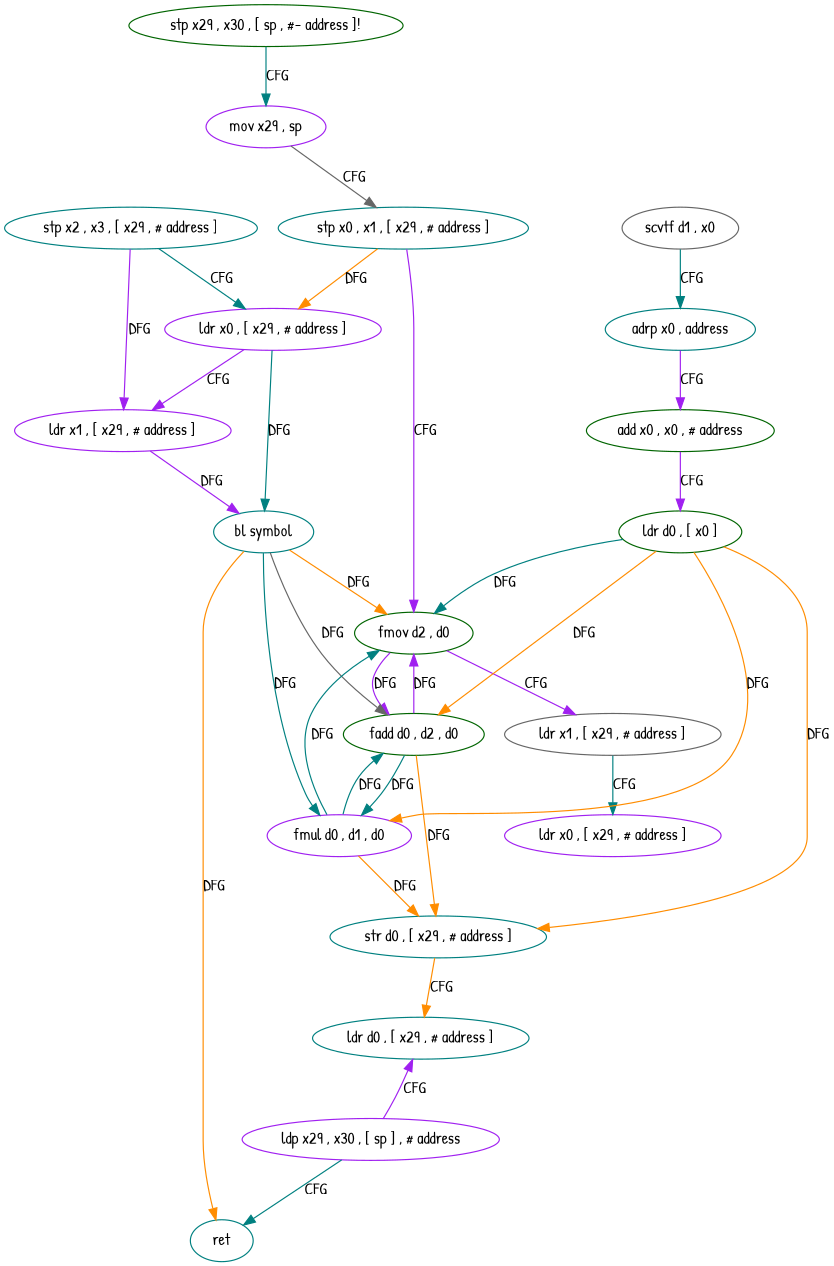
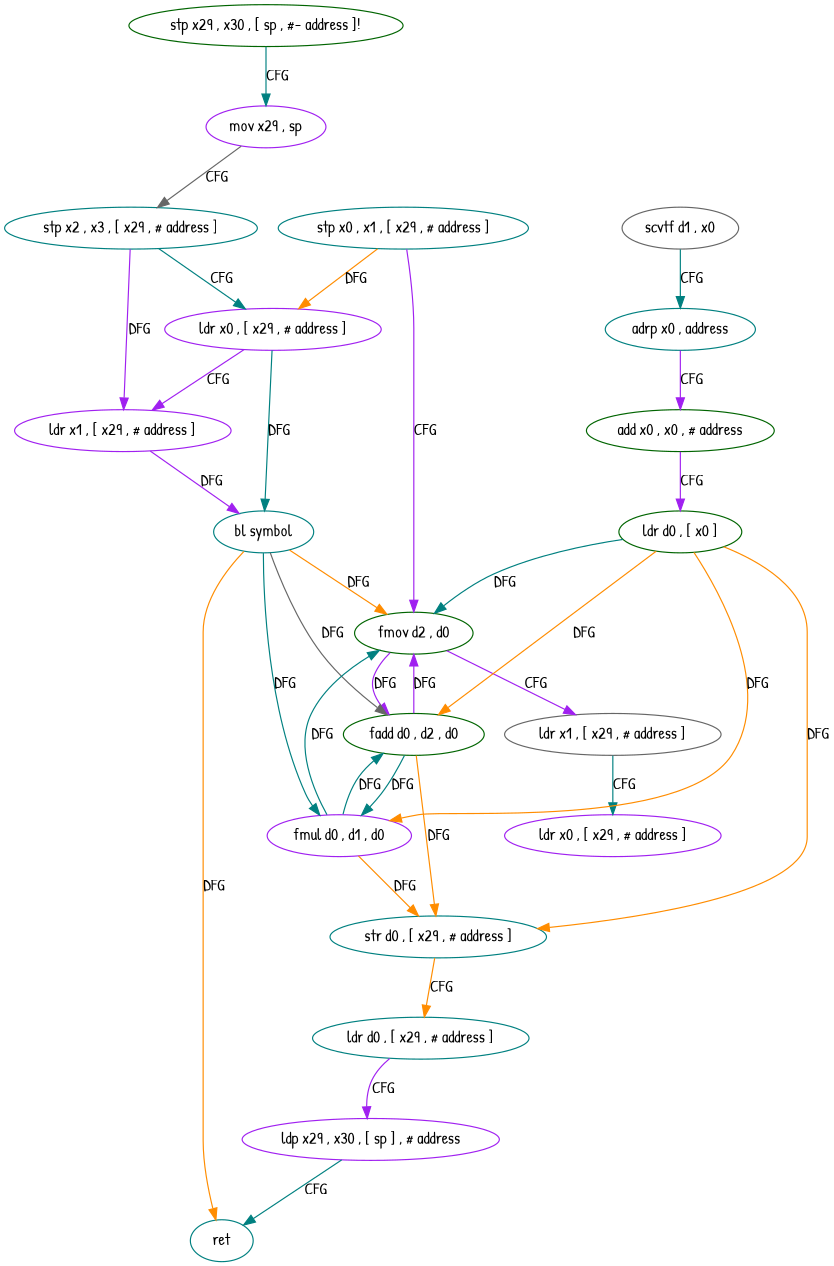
edge "mov x29 , sp" -> "stp x0 , x1 , [ x29 , # address ]": now "mov x29 , sp" -> "stp x2 , x3 , [ x29 , # address ]"
edge "ldp x29 , x30 , [ sp ] , # address" -> "ldr d0 , [ x29 , # address ]": reversed
